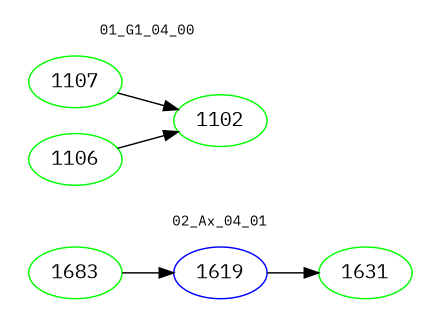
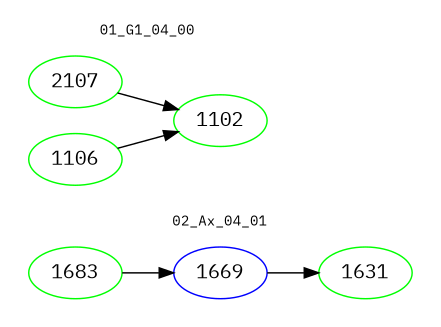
node "1107": label "1107" -> "2107"
node "1619": label "1619" -> "1669"
